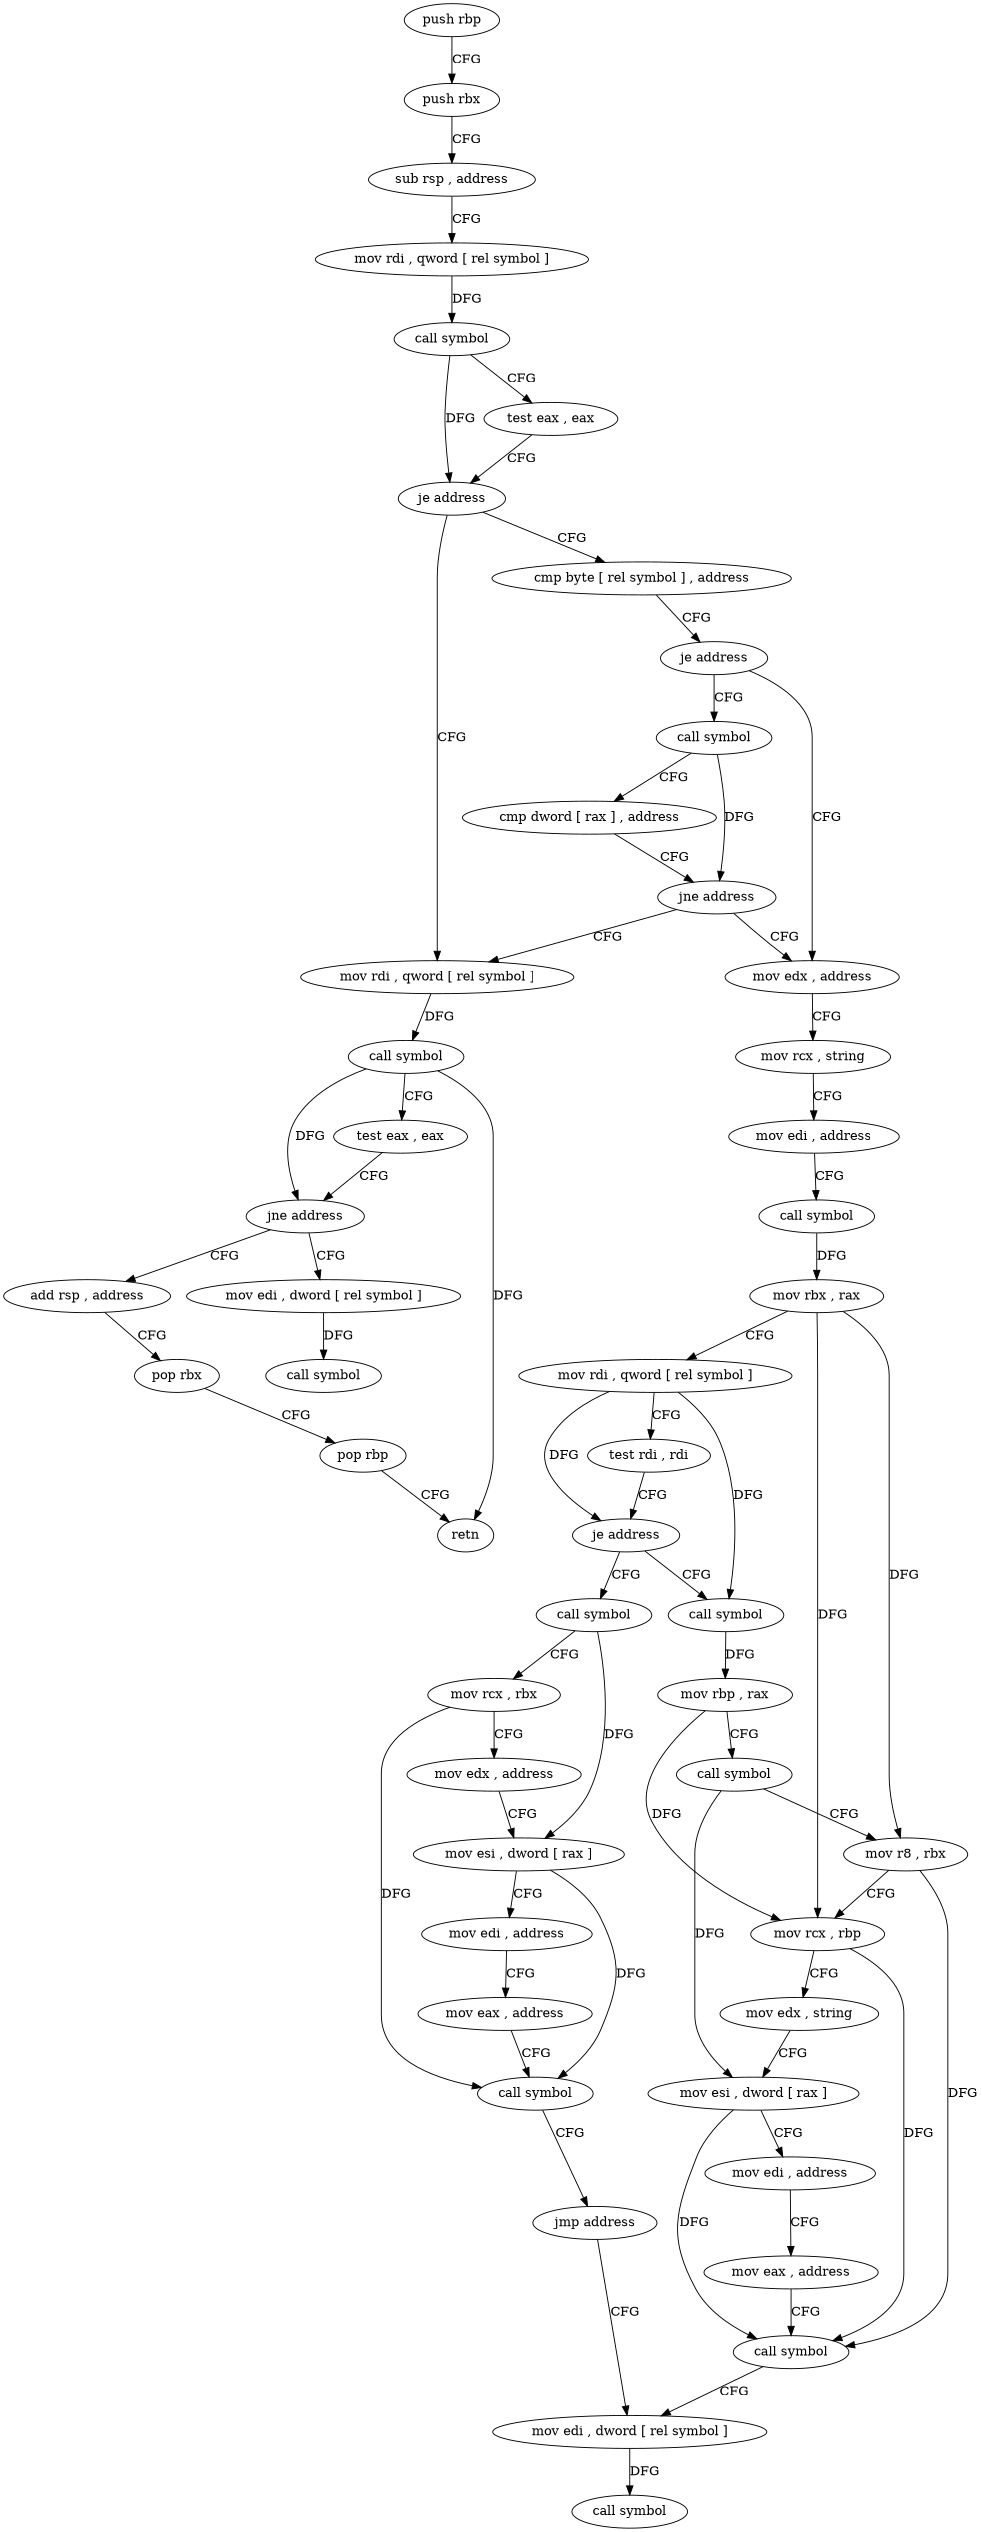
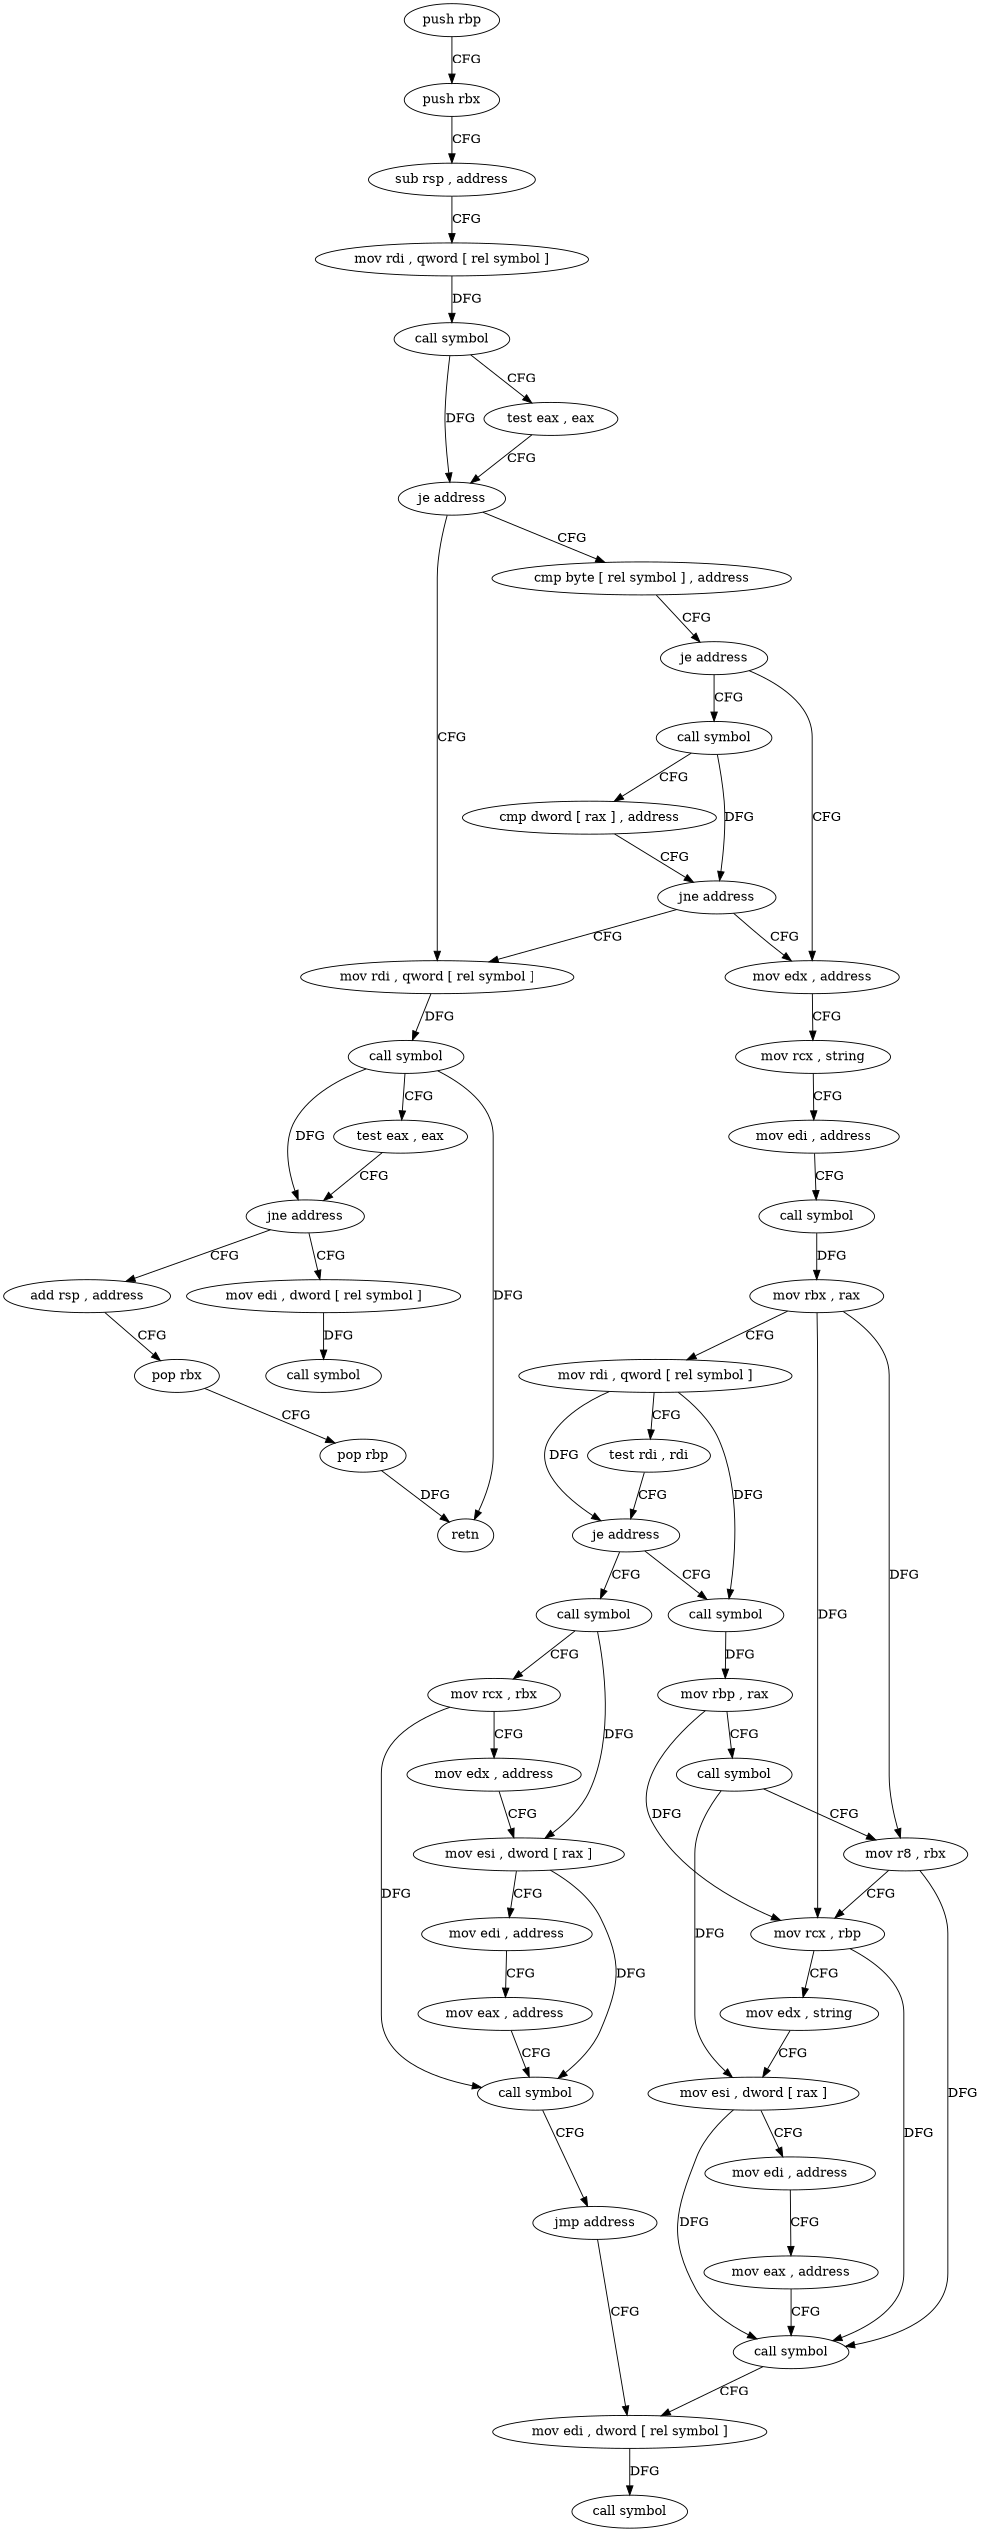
edge "pop rbp" -> "retn": label "CFG" -> "DFG"
